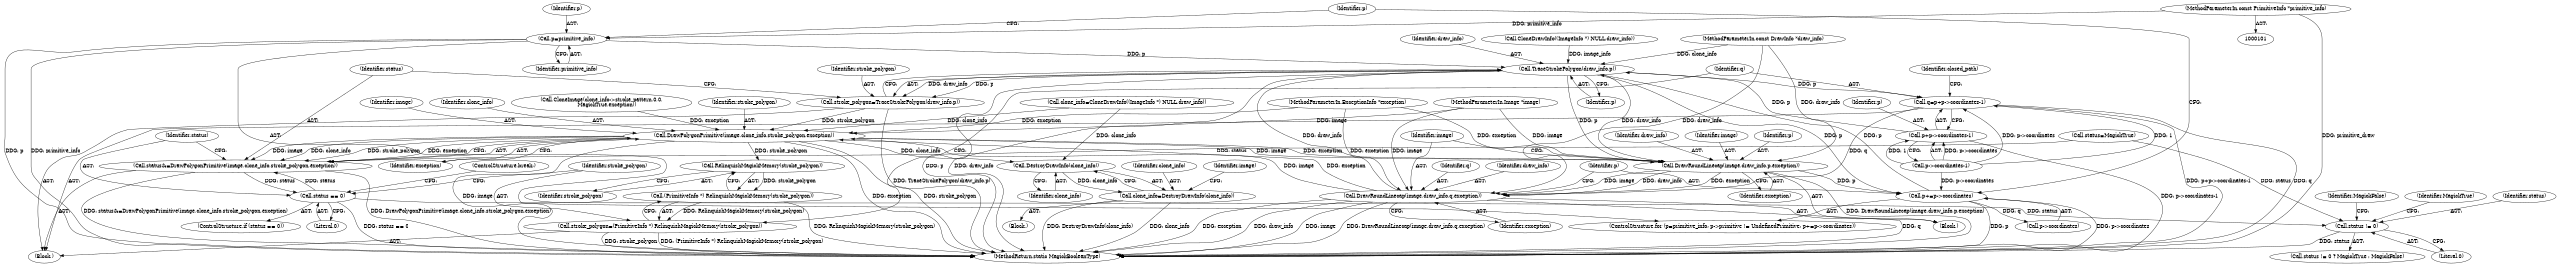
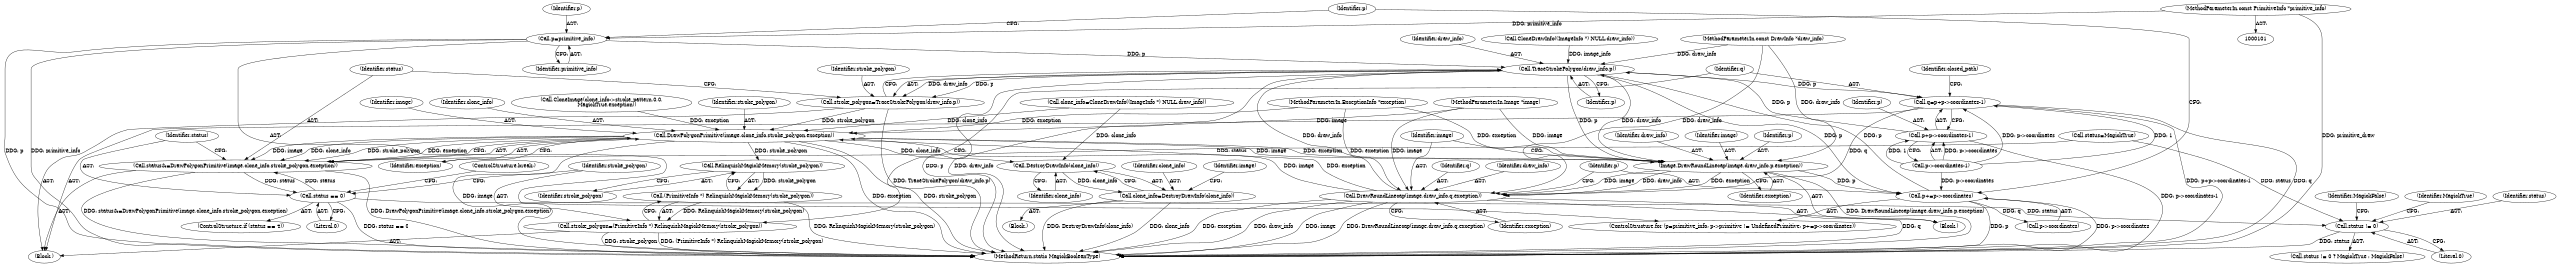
edge "(MethodParameterIn,const DrawInfo *draw_info)" -> "(Call,TraceStrokePolygon(draw_info,p))": label "DDG: clone_info" -> "DDG: draw_info"
node "(Call,DrawRoundLinecap(image,draw_info,p,exception))": label "(Call,DrawRoundLinecap(image,draw_info,p,exception))" -> "(Image,DrawRoundLinecap(image,draw_info,p,exception))"
node "(ControlStructure,if (status == 0))": label "(ControlStructure,if (status == 0))" -> "(ControlStructure,if (status == 4))"
